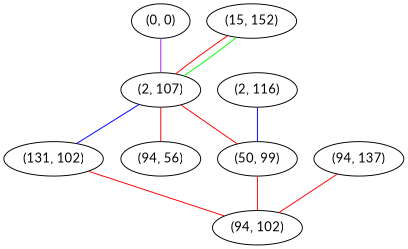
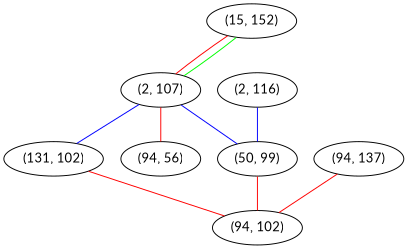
node "(0, 0)": removed
edge "(2, 107)" -- "(50, 99)": color red -> blue
